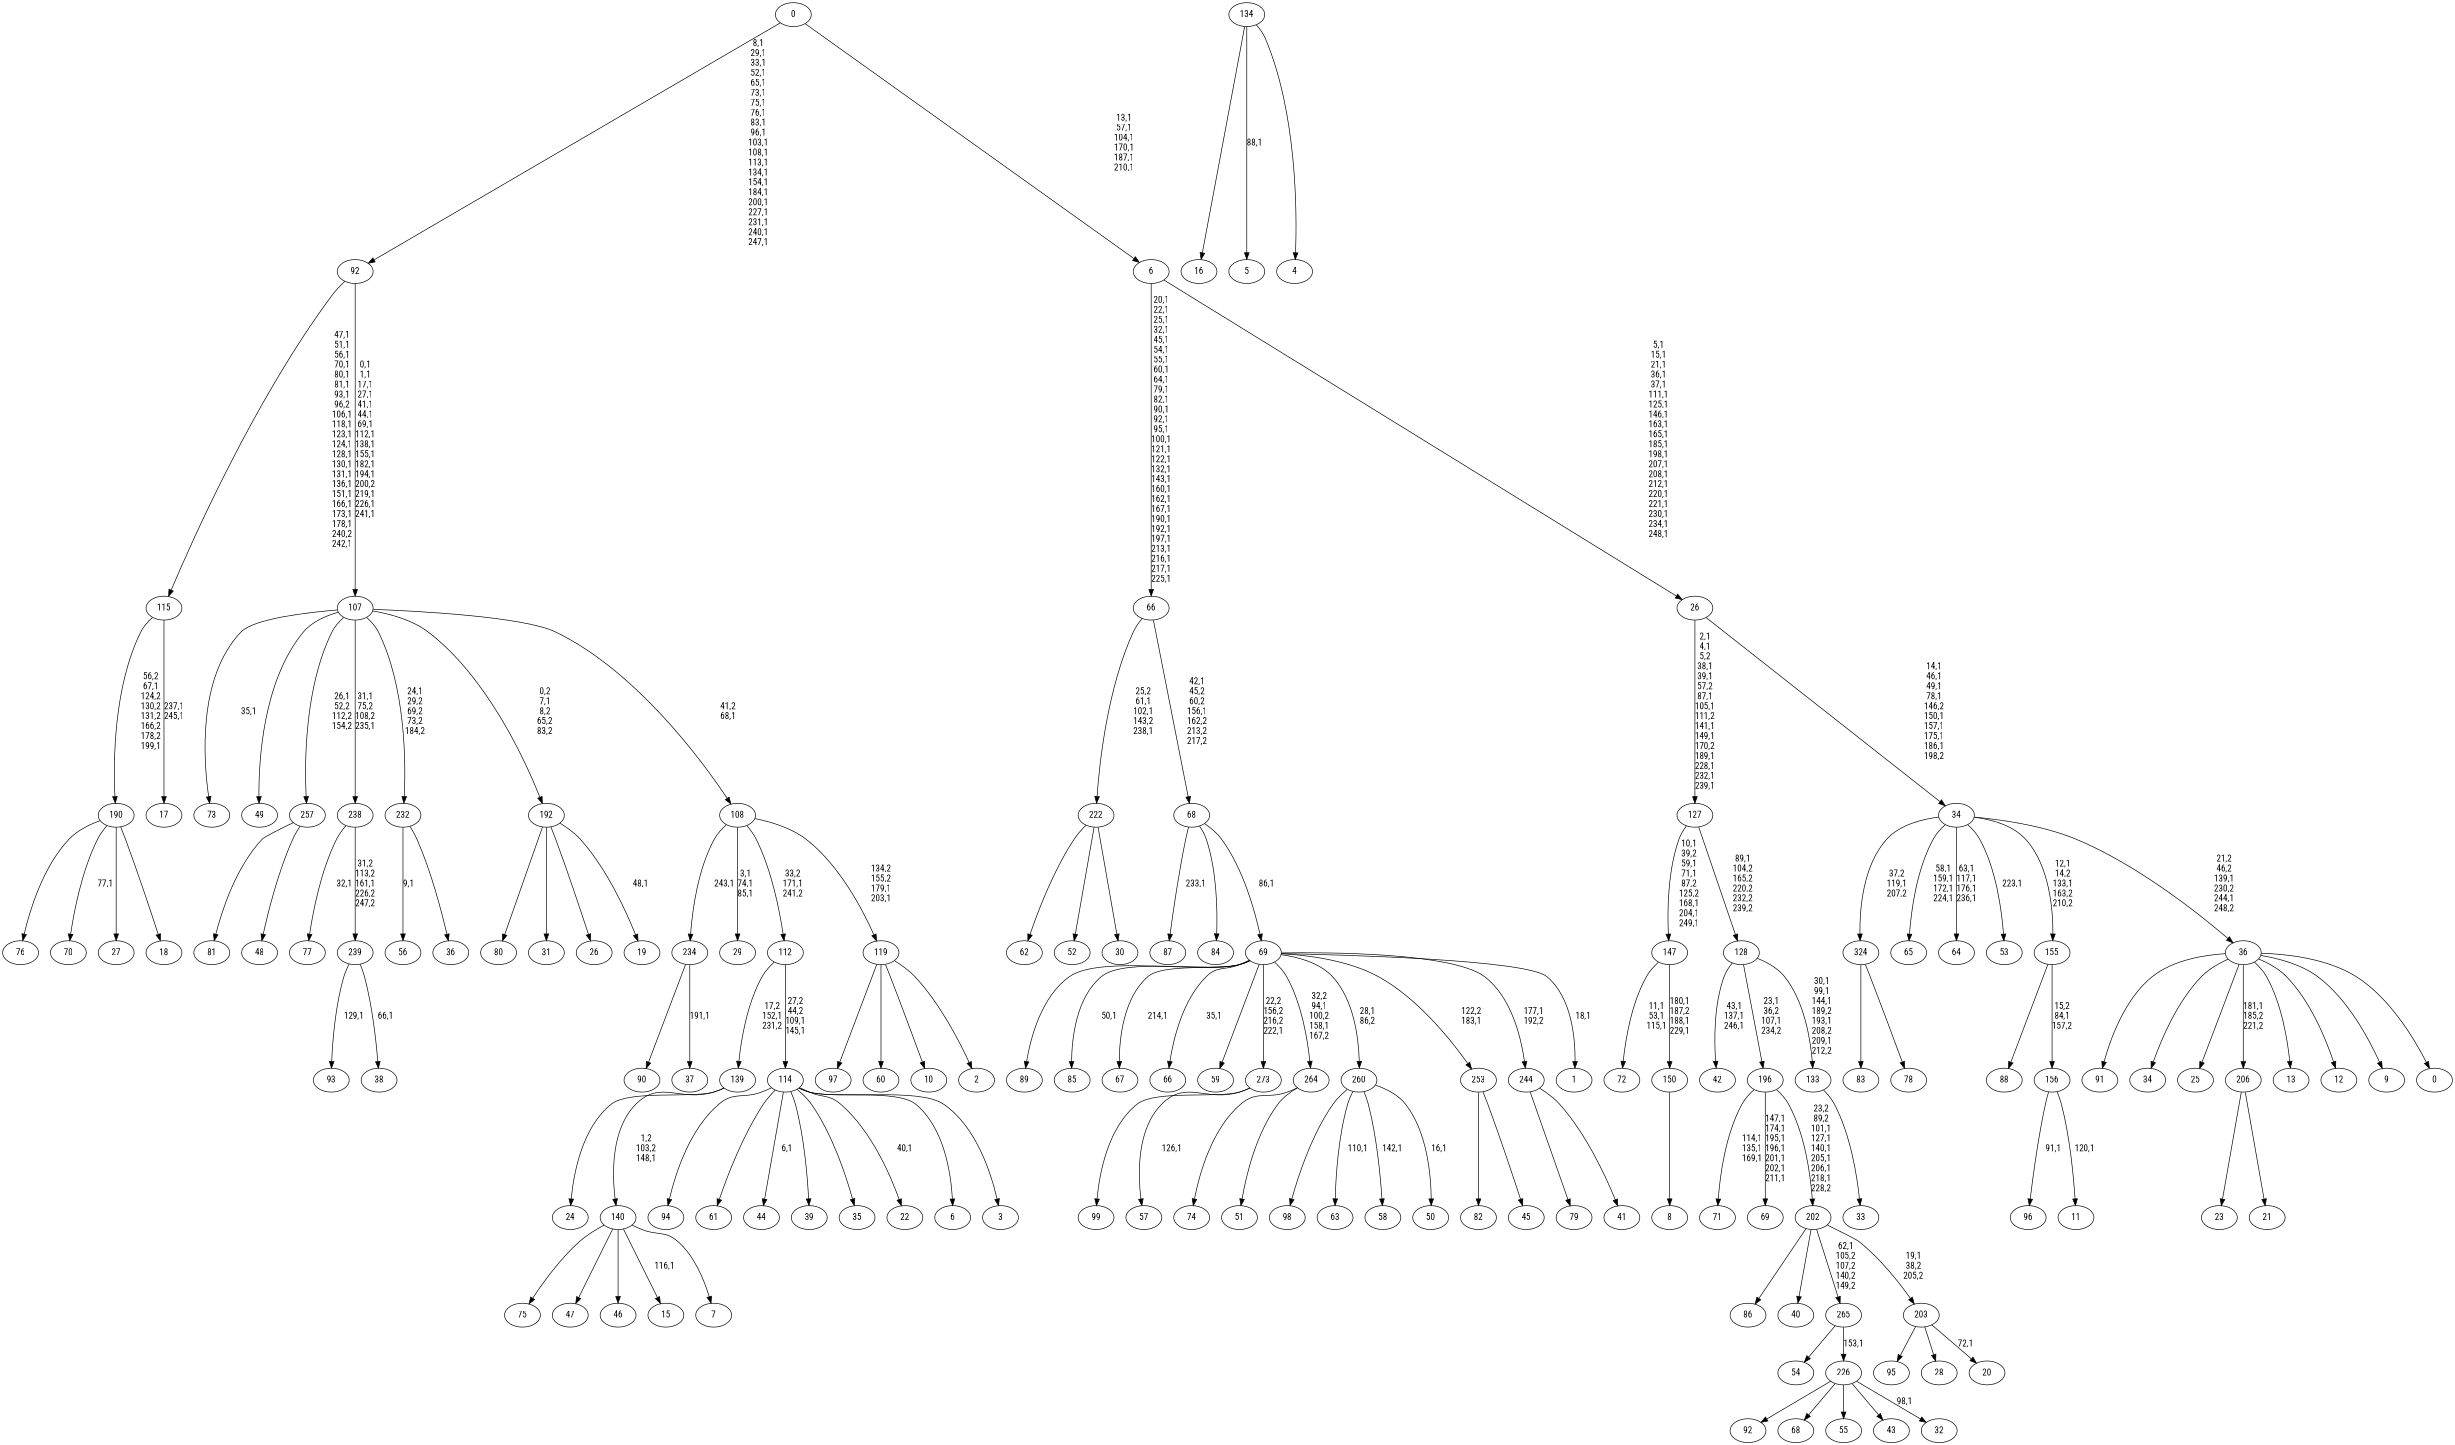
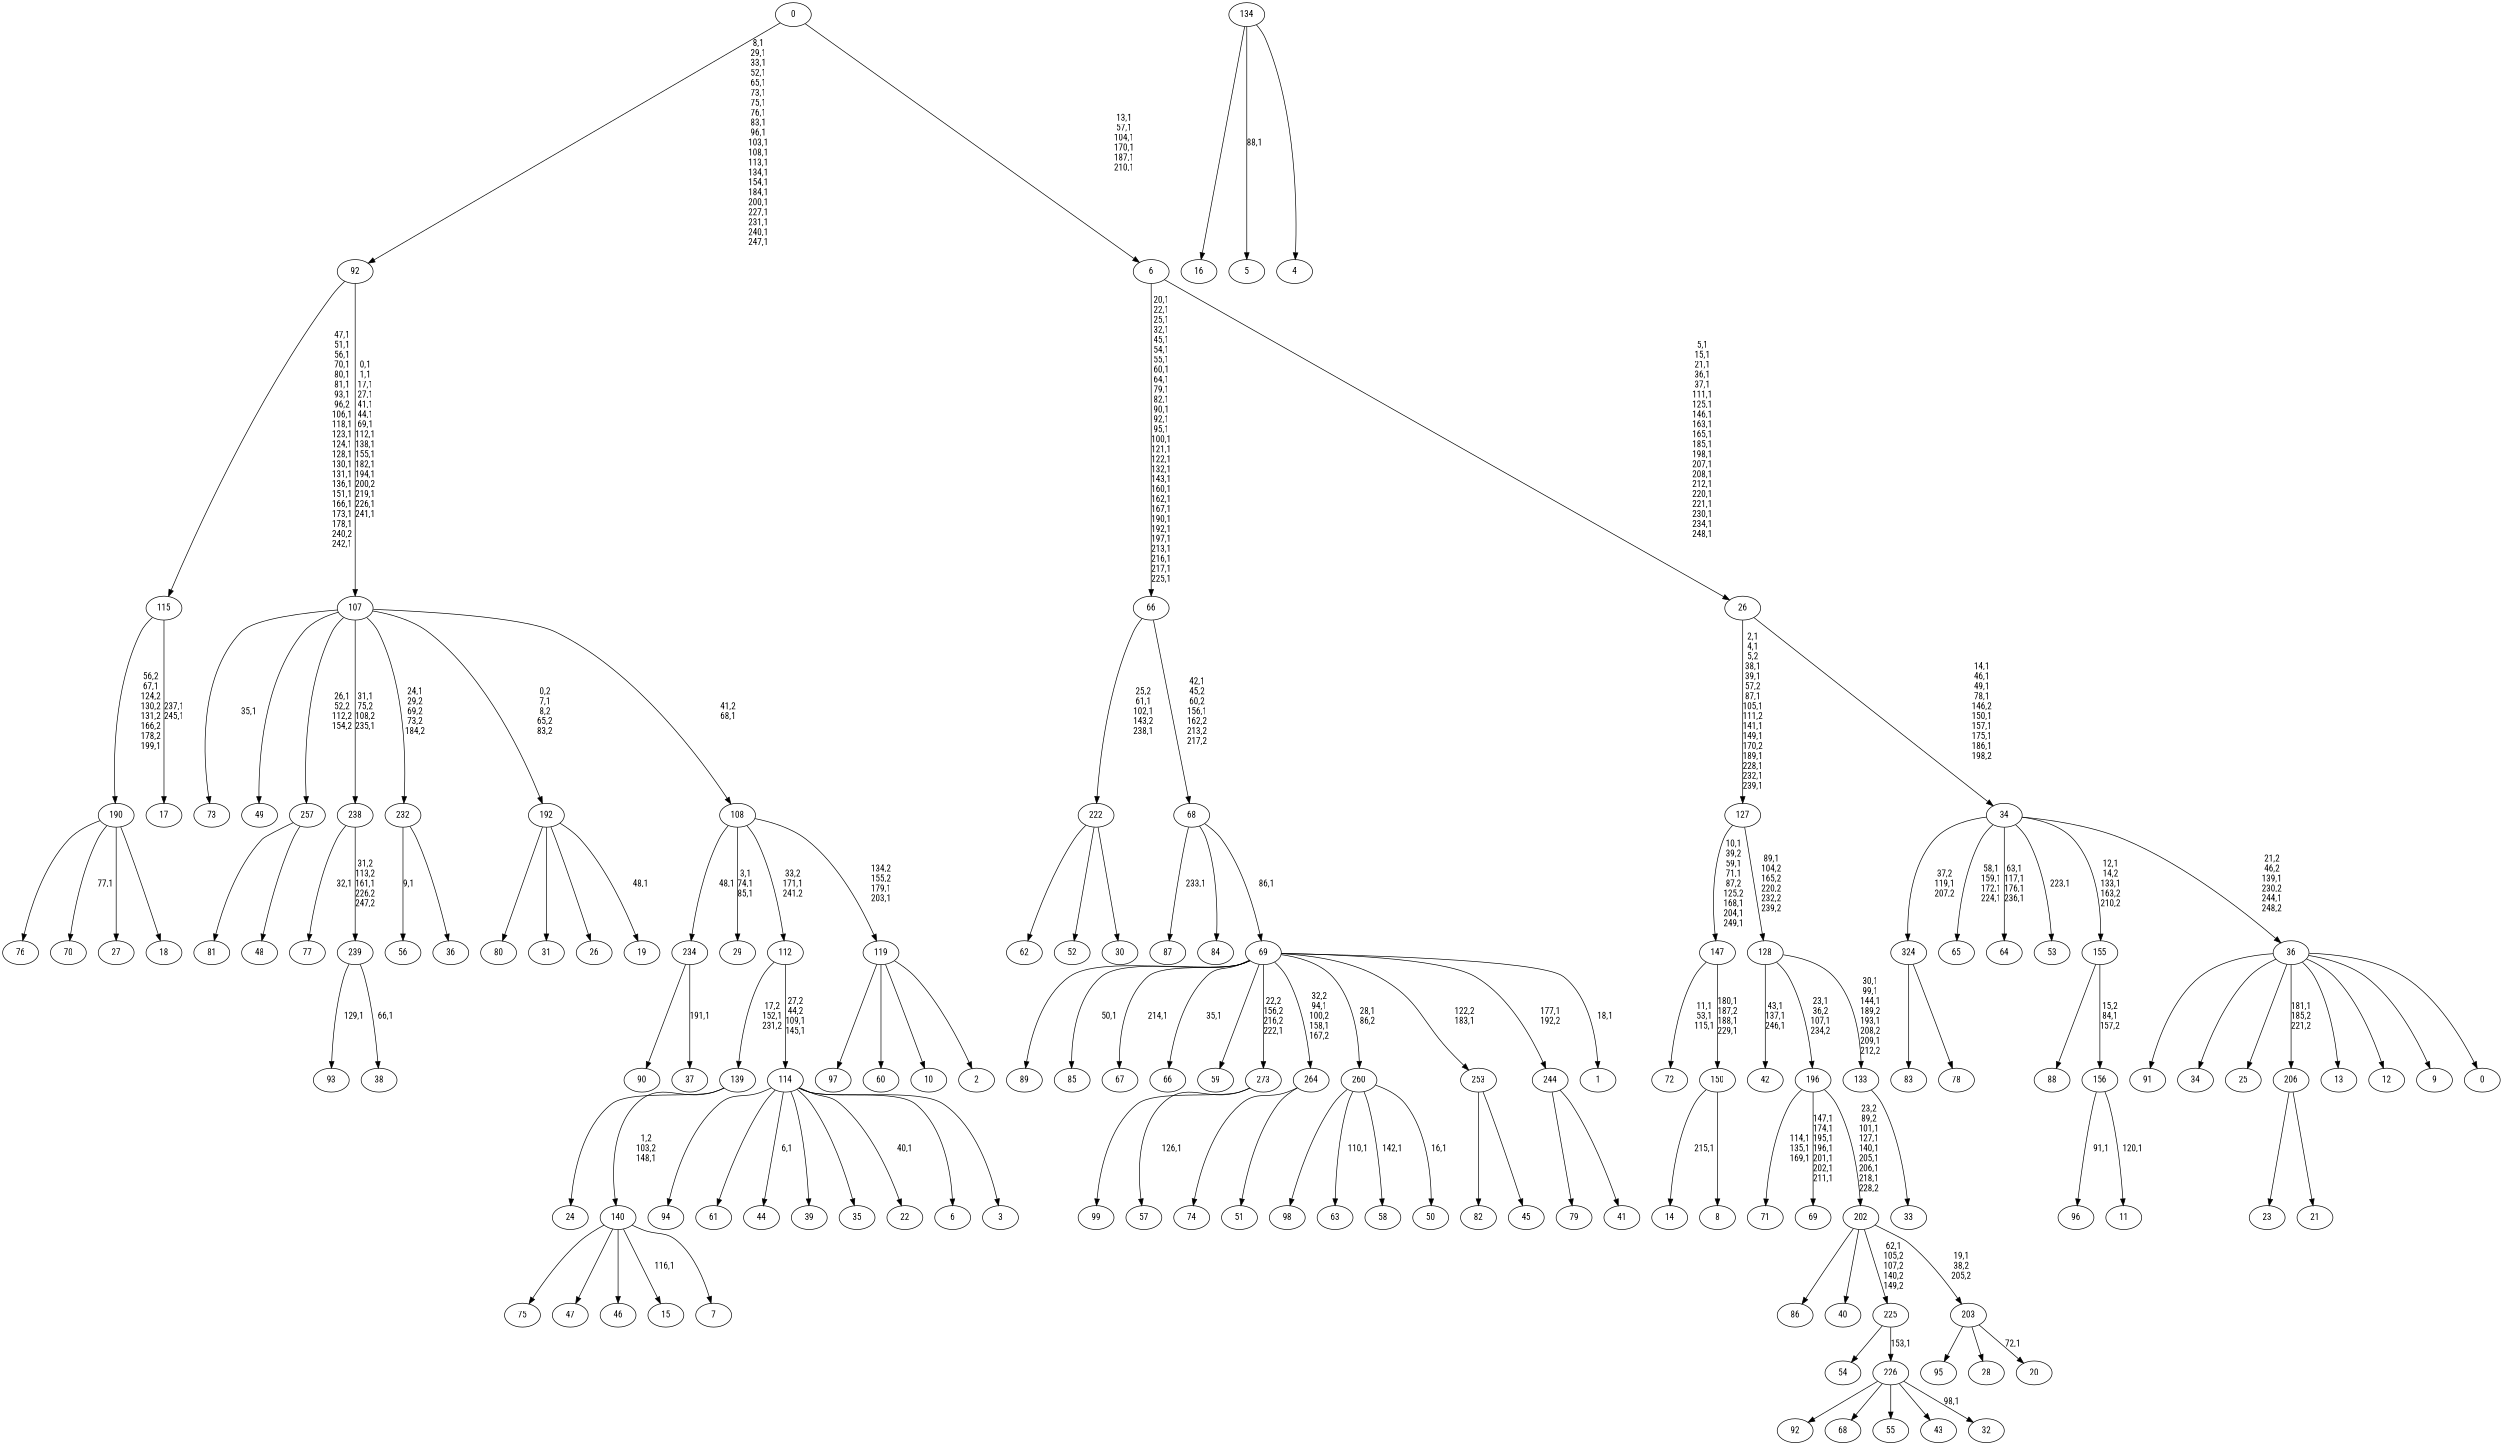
edge "108" -> "234": label "243,1" -> "48,1"
node "14": added
node "265": label "265" -> "225"
